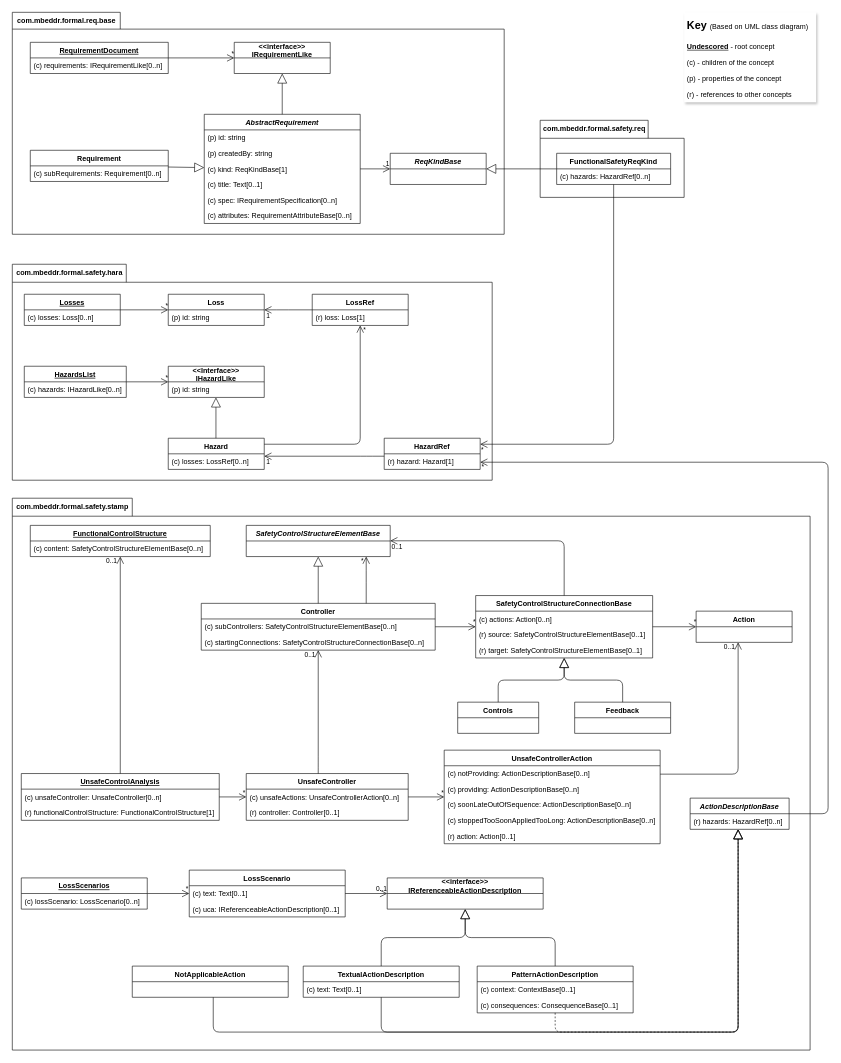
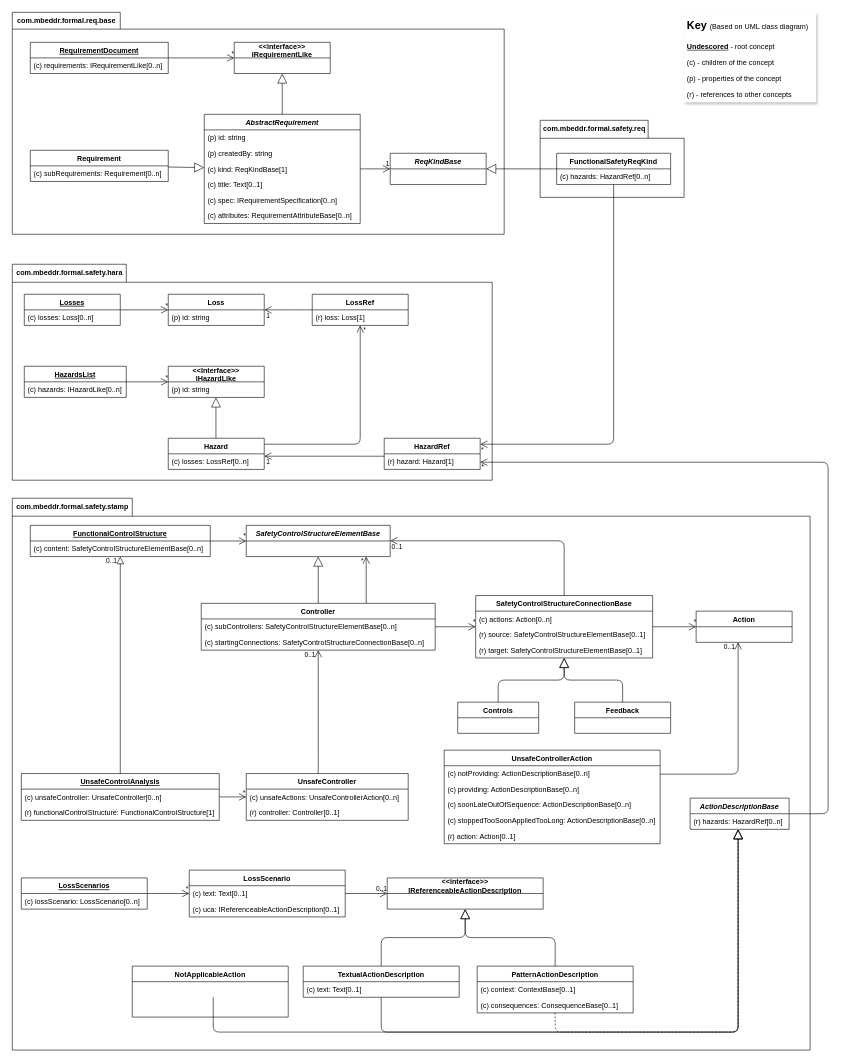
edge "FunctionalControlStructure" -> "SafetyControlStructureElementBase": added, label "*"
edge "UnsafeControlAnalysis" -> "FunctionalControlStructure": arrowhead open -> block
edge "UnsafeController" -> "UnsafeControllerAction": removed, label "*"
node "NotApplicableAction": size 156x31 -> 156x51
